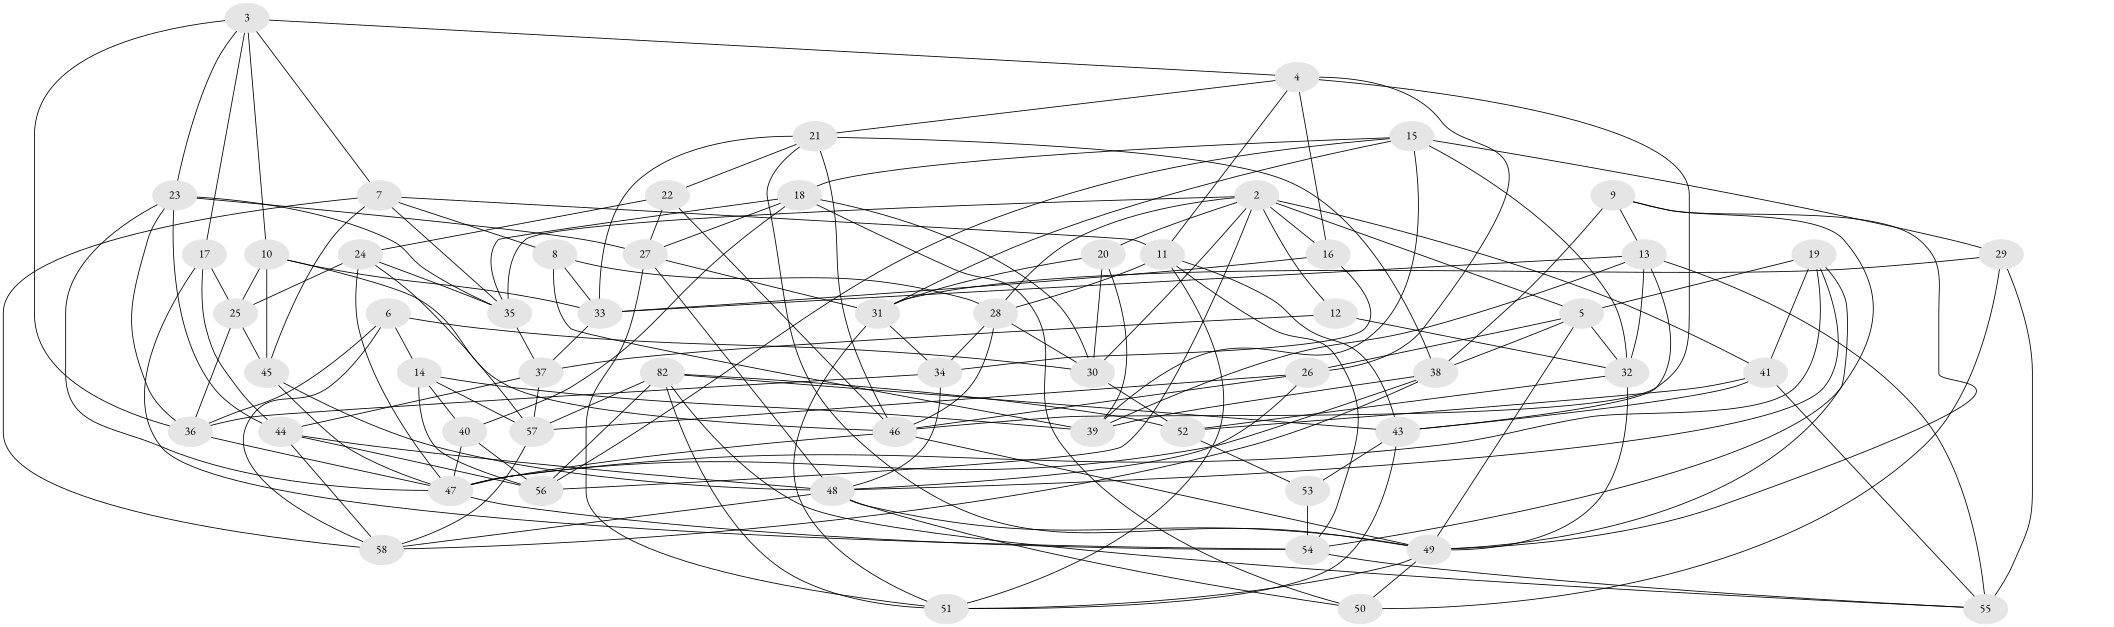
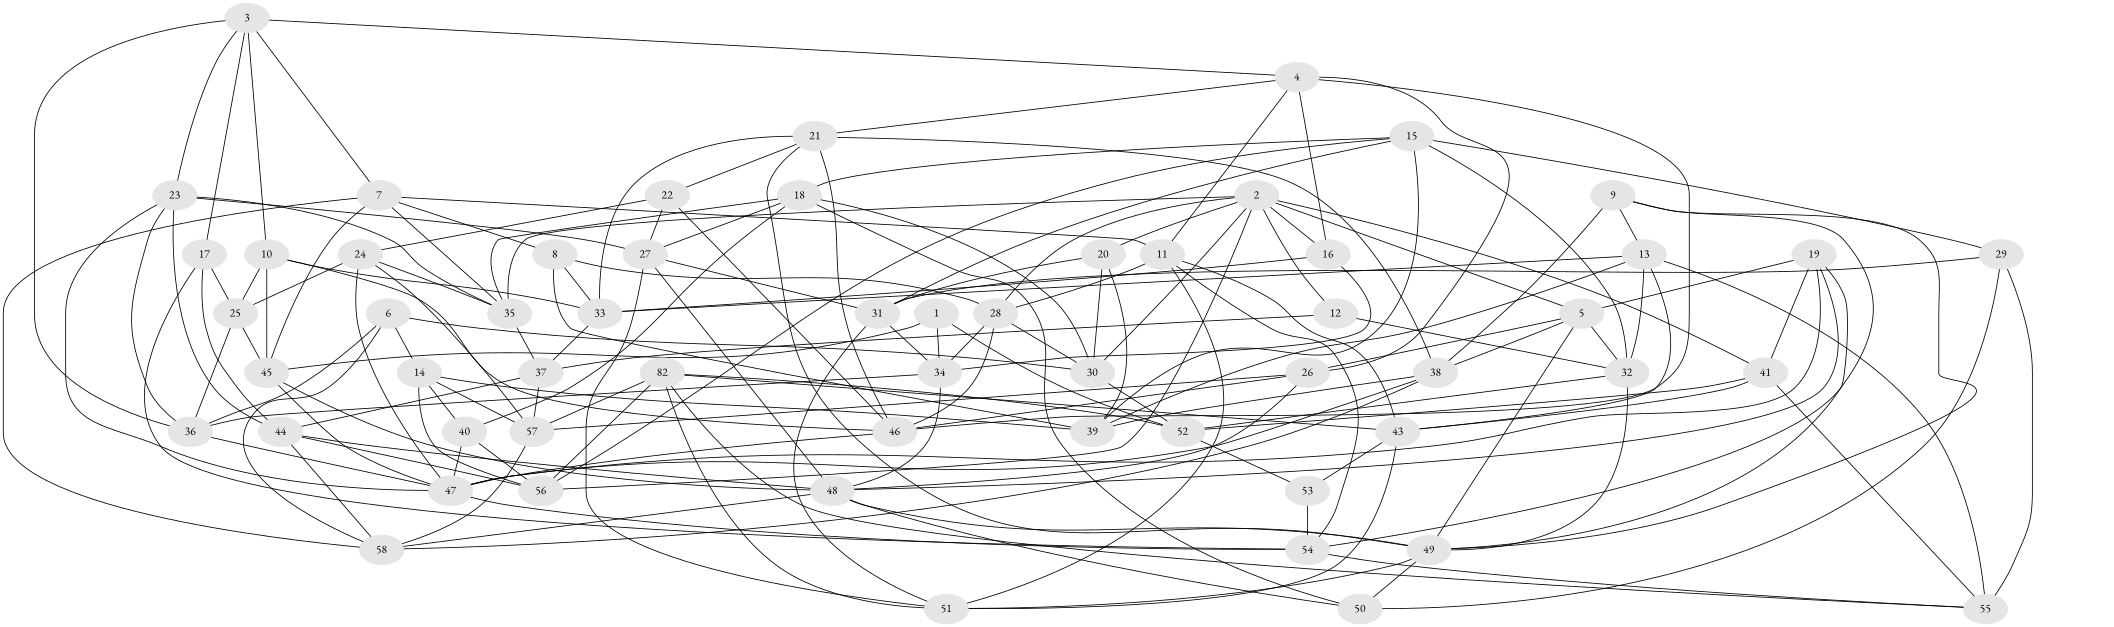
node "1": added
edge "46" -- "49": removed
